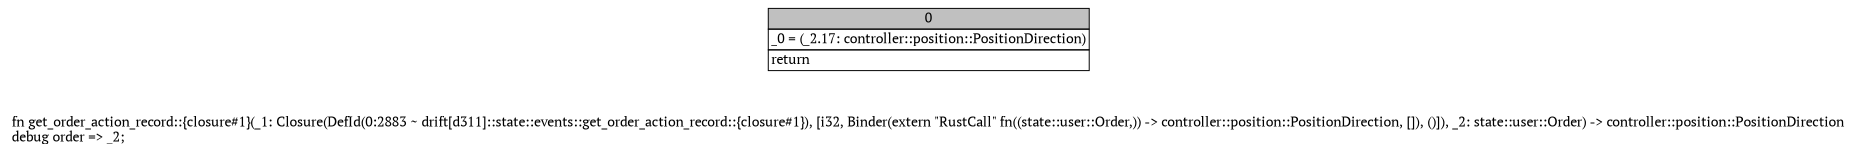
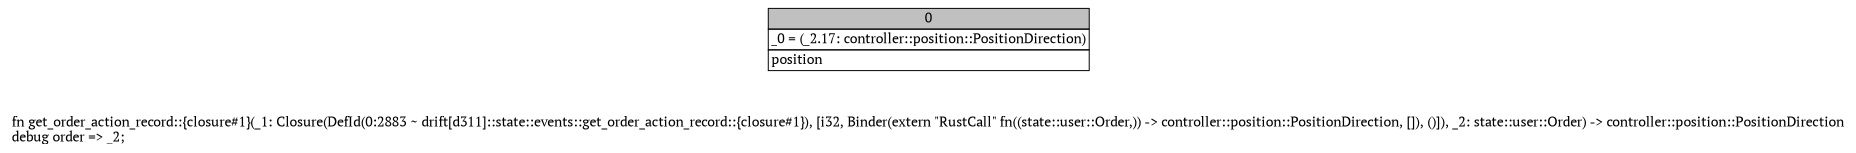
node "0": text "return" -> "position"
